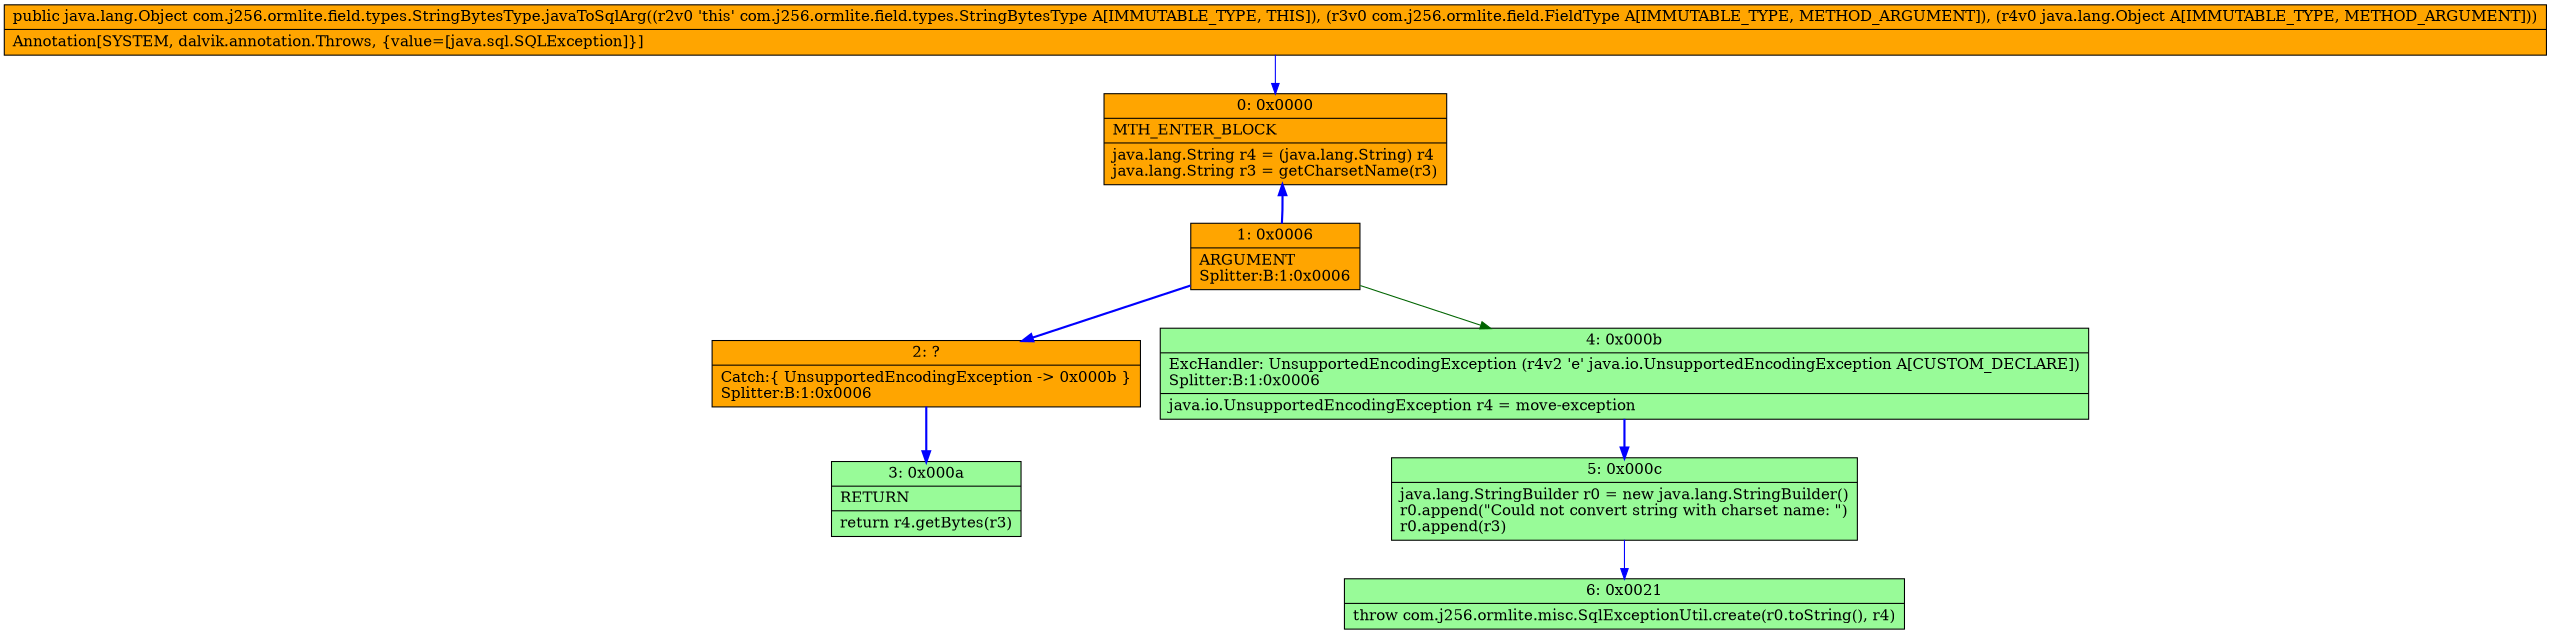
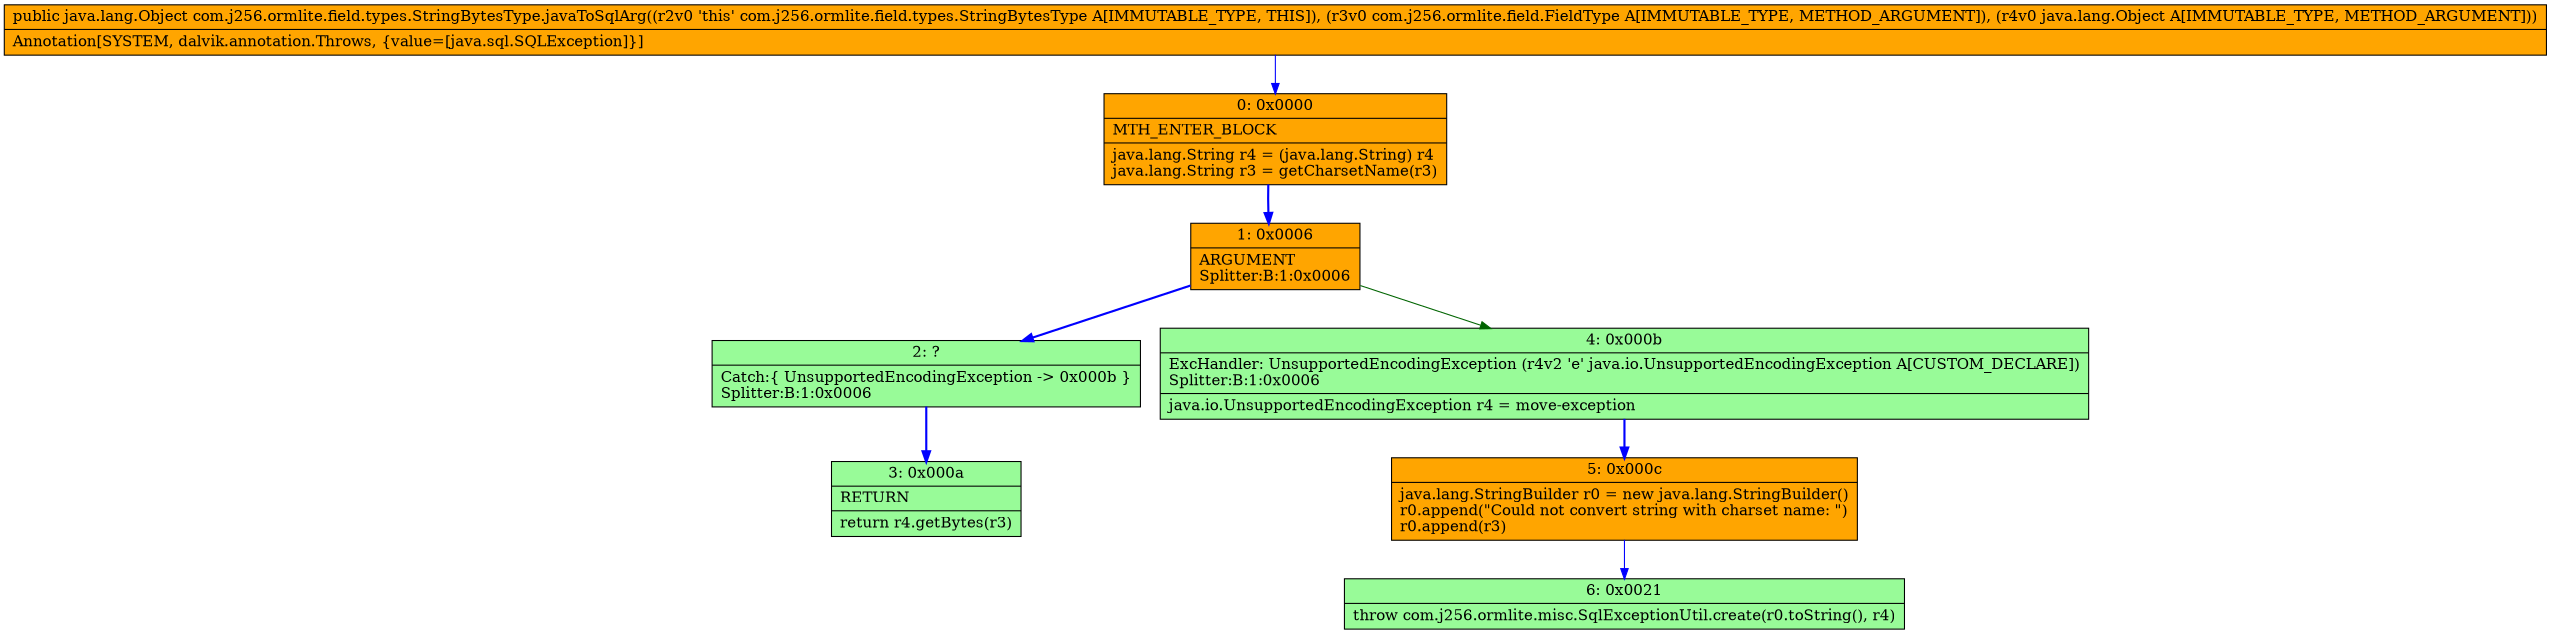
edge "1: 0x0006" -> "0: 0x0000": reversed
node "2: ?": fillcolor orange -> palegreen
node "5: 0x000c": fillcolor palegreen -> orange
